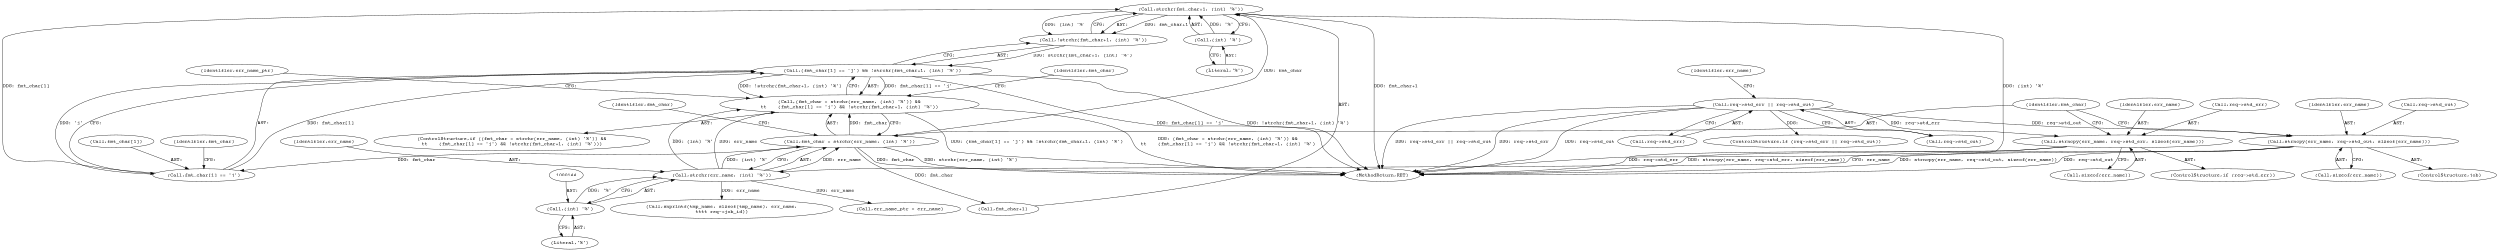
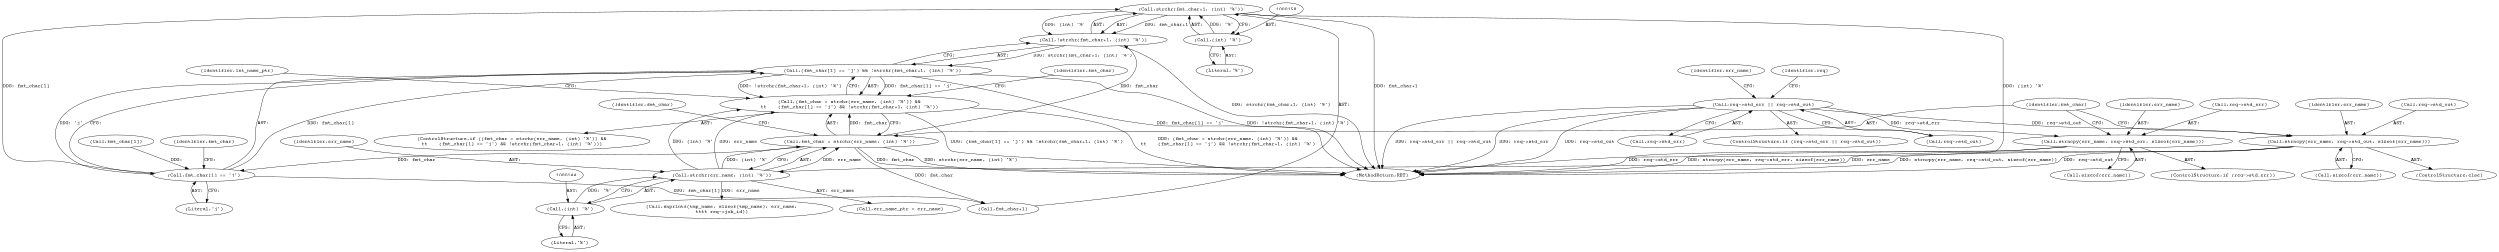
node "1000158": added
edge "(Call,!strchr(fmt_char+1, (int) '%'))" -> "(Call,strchr(fmt_char+1, (int) '%'))": label "CFG: " -> "AST: "
node "(Identifier,err_name_ptr)": label "(Identifier,err_name_ptr)" -> "(Identifier,int_name_ptr)"
node "(Identifier,req)": added
edge "(Call,fmt_char = strchr(err_name, (int) '%'))" -> "(Call,strchr(fmt_char+1, (int) '%'))": now "(Call,fmt_char = strchr(err_name, (int) '%'))" -> "(Call,!strchr(fmt_char+1, (int) '%'))"
edge "(Call,!strchr(fmt_char+1, (int) '%'))" -> "(MethodReturn,RET)": added, label "DDG: strchr(fmt_char+1, (int) '%')"
edge "(Call,req->std_err || req->std_out)" -> "(ControlStructure,if (req->std_err || req->std_out))": label "DDG: " -> "AST: "
edge "(Call,fmt_char[1])" -> "(Call,fmt_char[1] == 'j')": label "AST: " -> "DDG: "
edge "(Call,strncpy(err_name, req->std_out, sizeof(err_name)))" -> "(Call,strchr(err_name, (int) '%'))": label "CFG: err_name" -> "DDG: err_name"
node "(ControlStructure,job)": label "(ControlStructure,job)" -> "(ControlStructure,else)"
edge "(Call,fmt_char[1] == 'j')" -> "(Call,fmt_char+1)": added, label "DDG: fmt_char[1]"
edge "(Call,strchr(err_name, (int) '%'))" -> "(Call,err_name_ptr = err_name)": label "DDG: err_name" -> "AST: err_name"
node "(Literal,'j')": added
